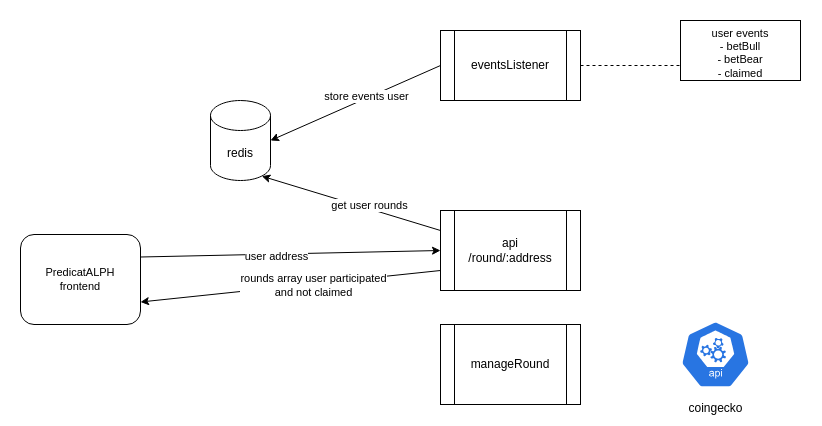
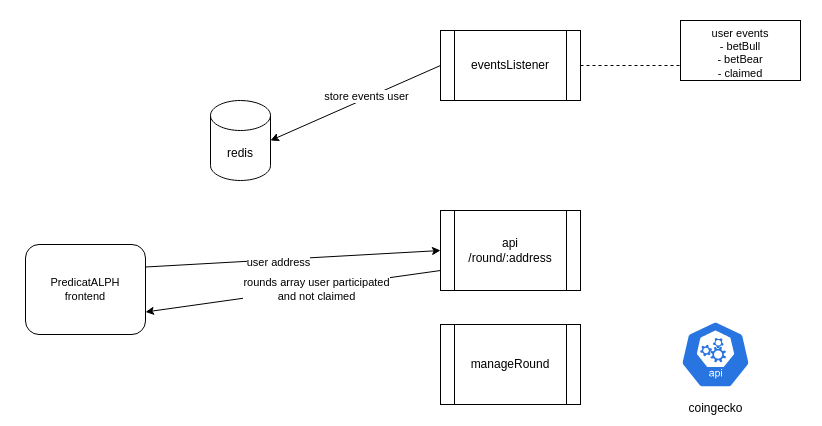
edge "api /round/:address" -> "redis": removed, label "get user rounds"
node "PredicatALPH frontend": moved (81, 280) -> (86, 290)
